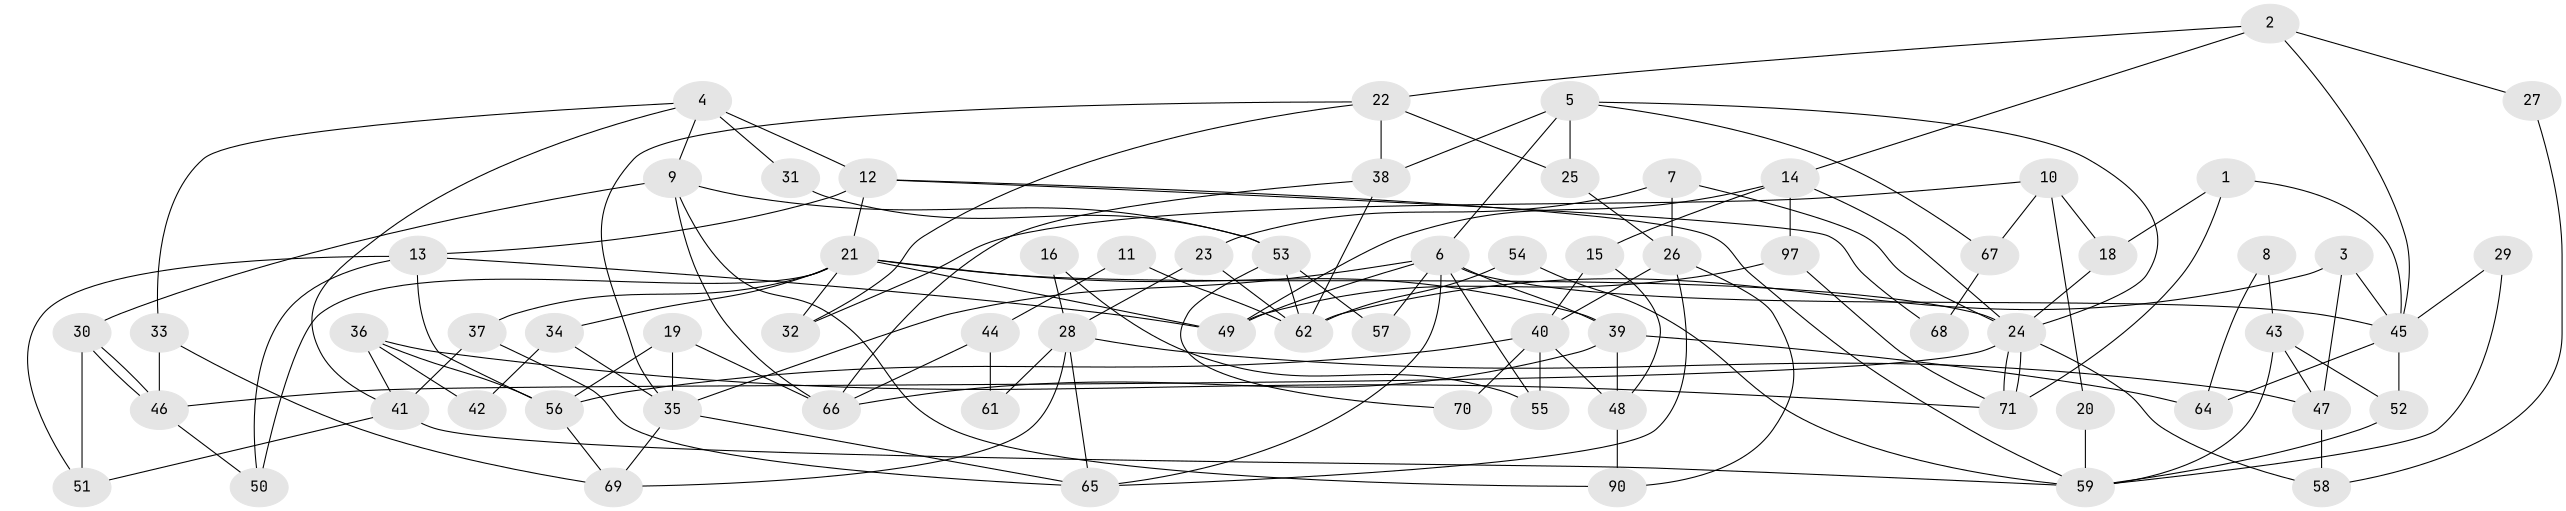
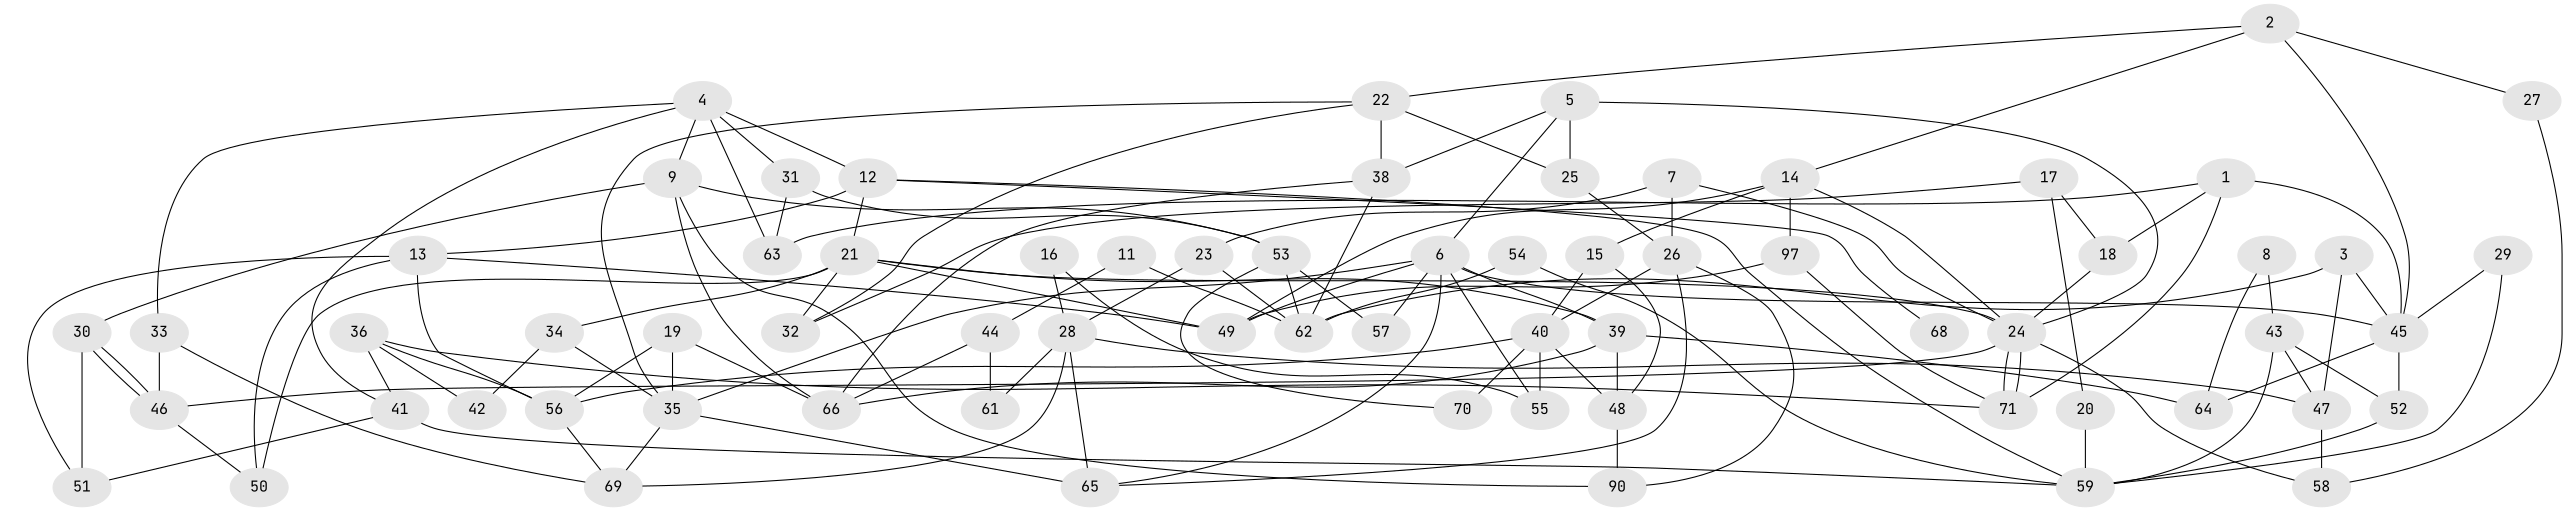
node "10": label "10" -> "17"
node "63": added
node "67": removed
node "37": removed
